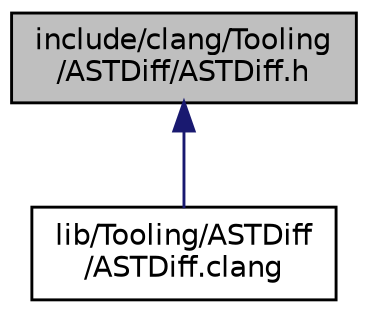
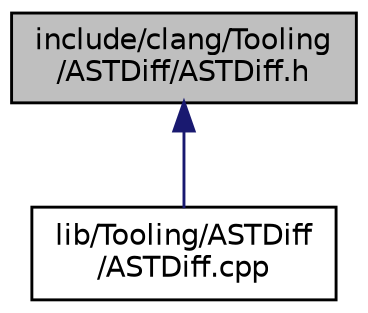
node "lib/Tooling/ASTDiff /ASTDiff.clang": label "lib/Tooling/ASTDiff /ASTDiff.clang" -> "lib/Tooling/ASTDiff /ASTDiff.cpp"
